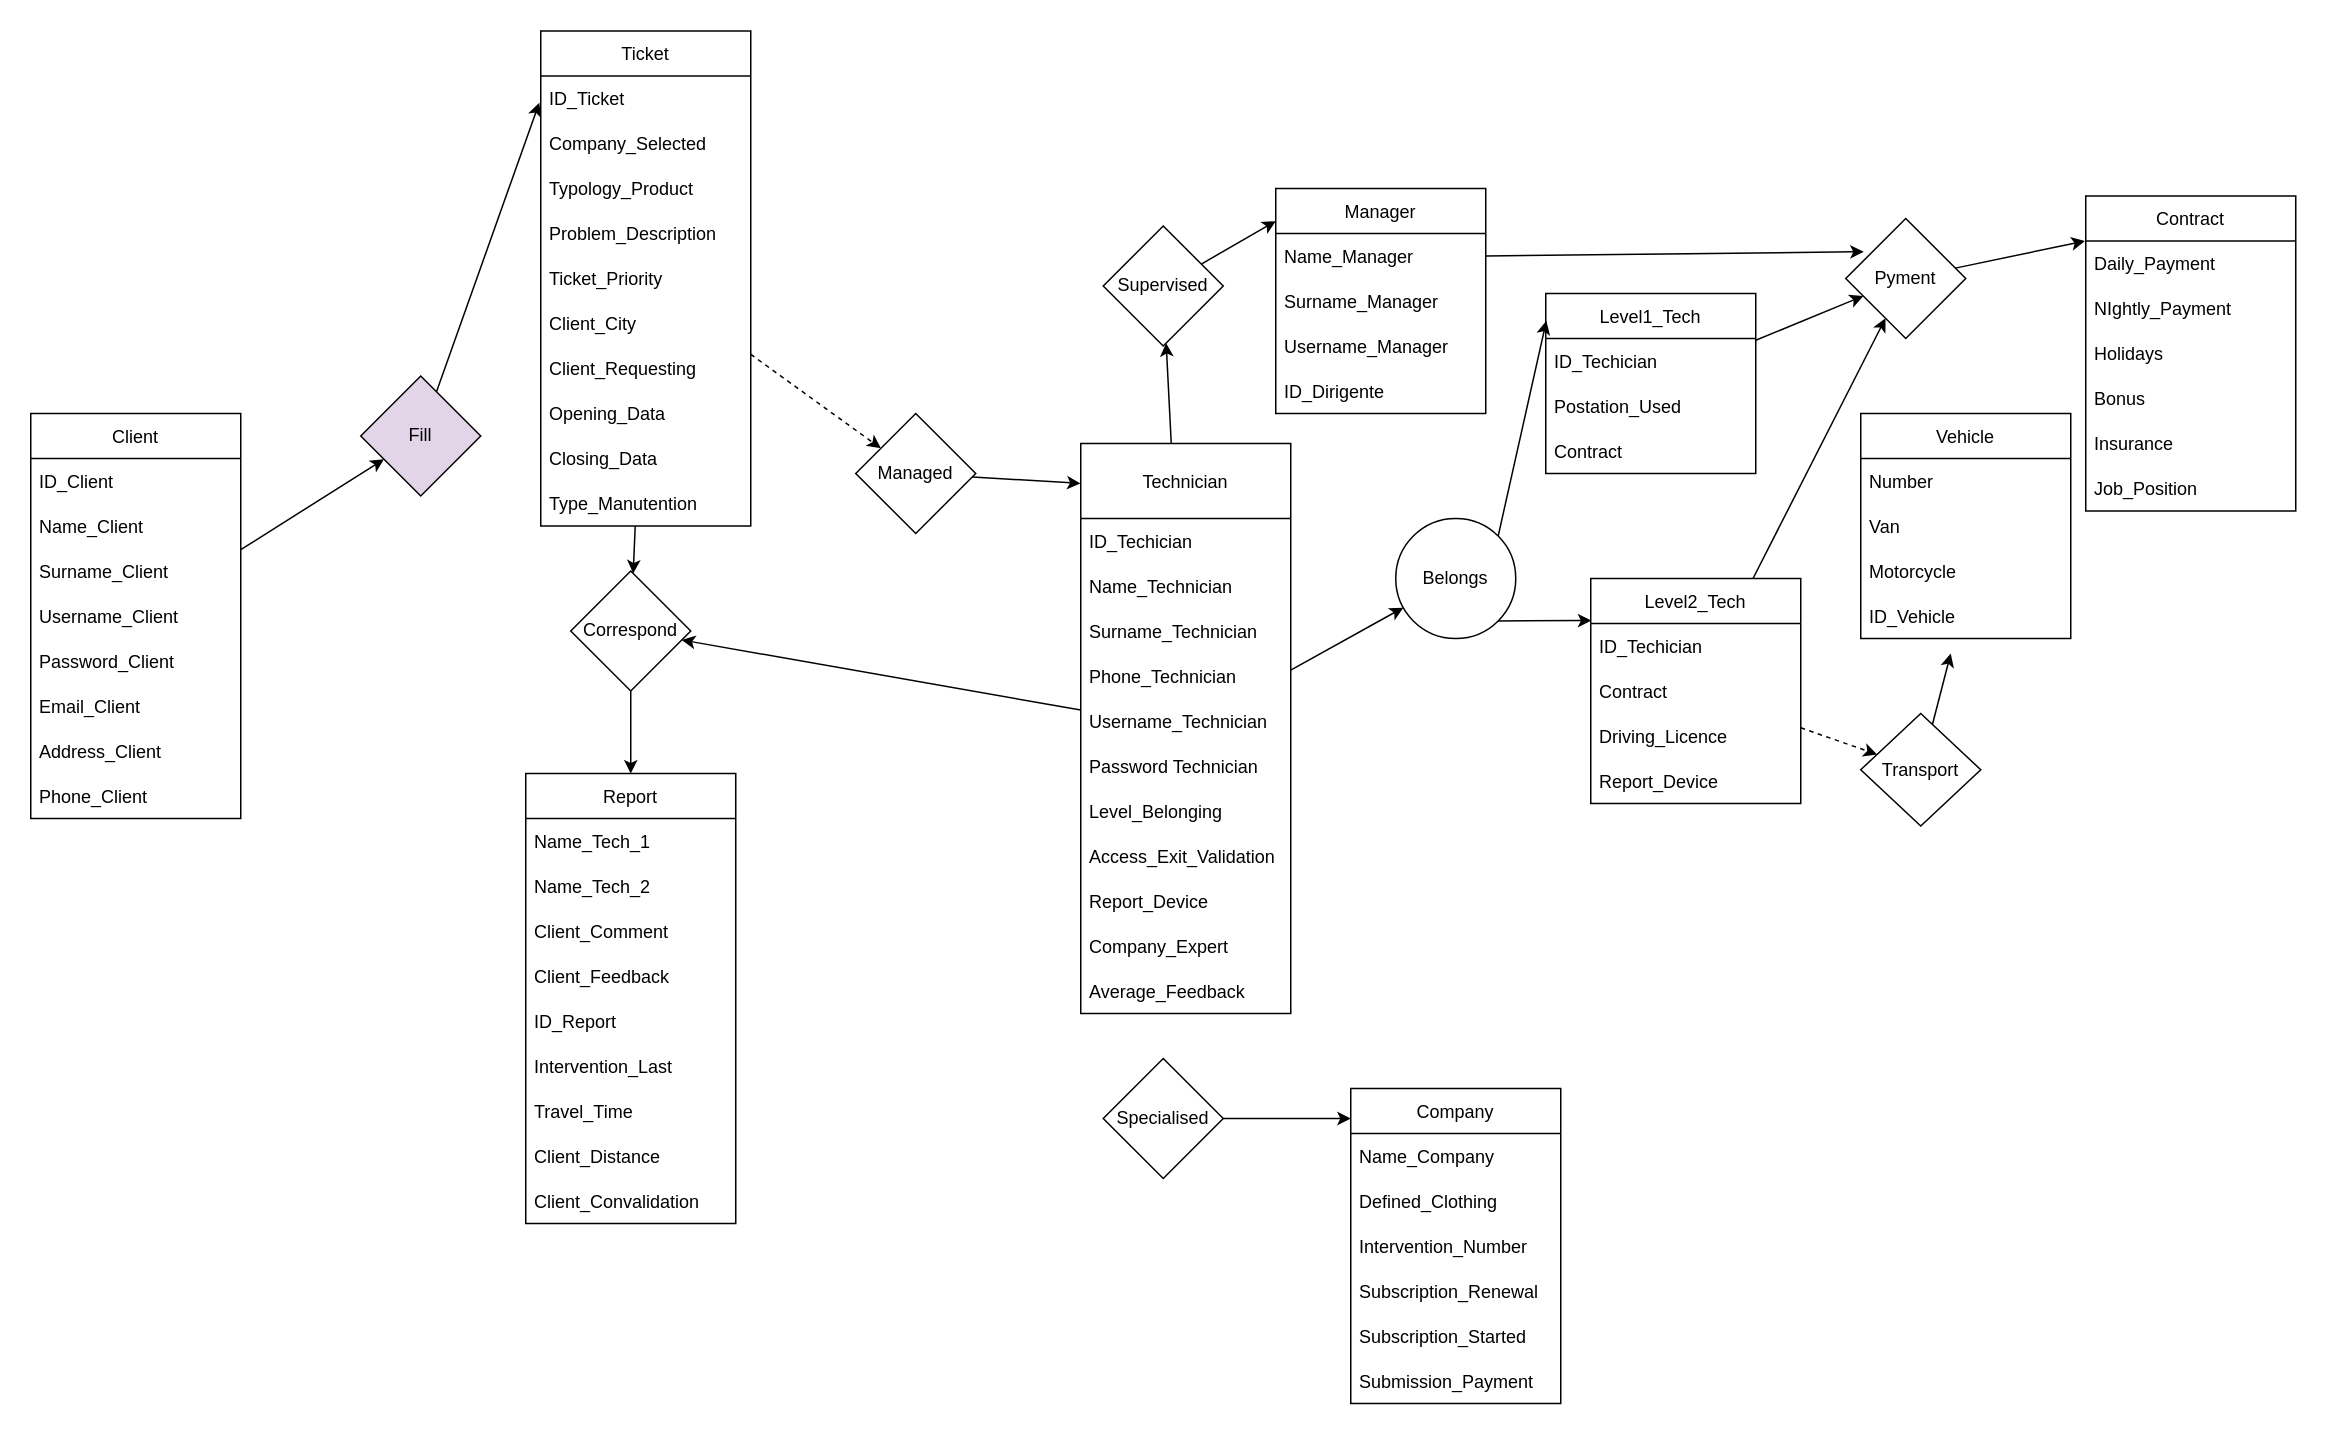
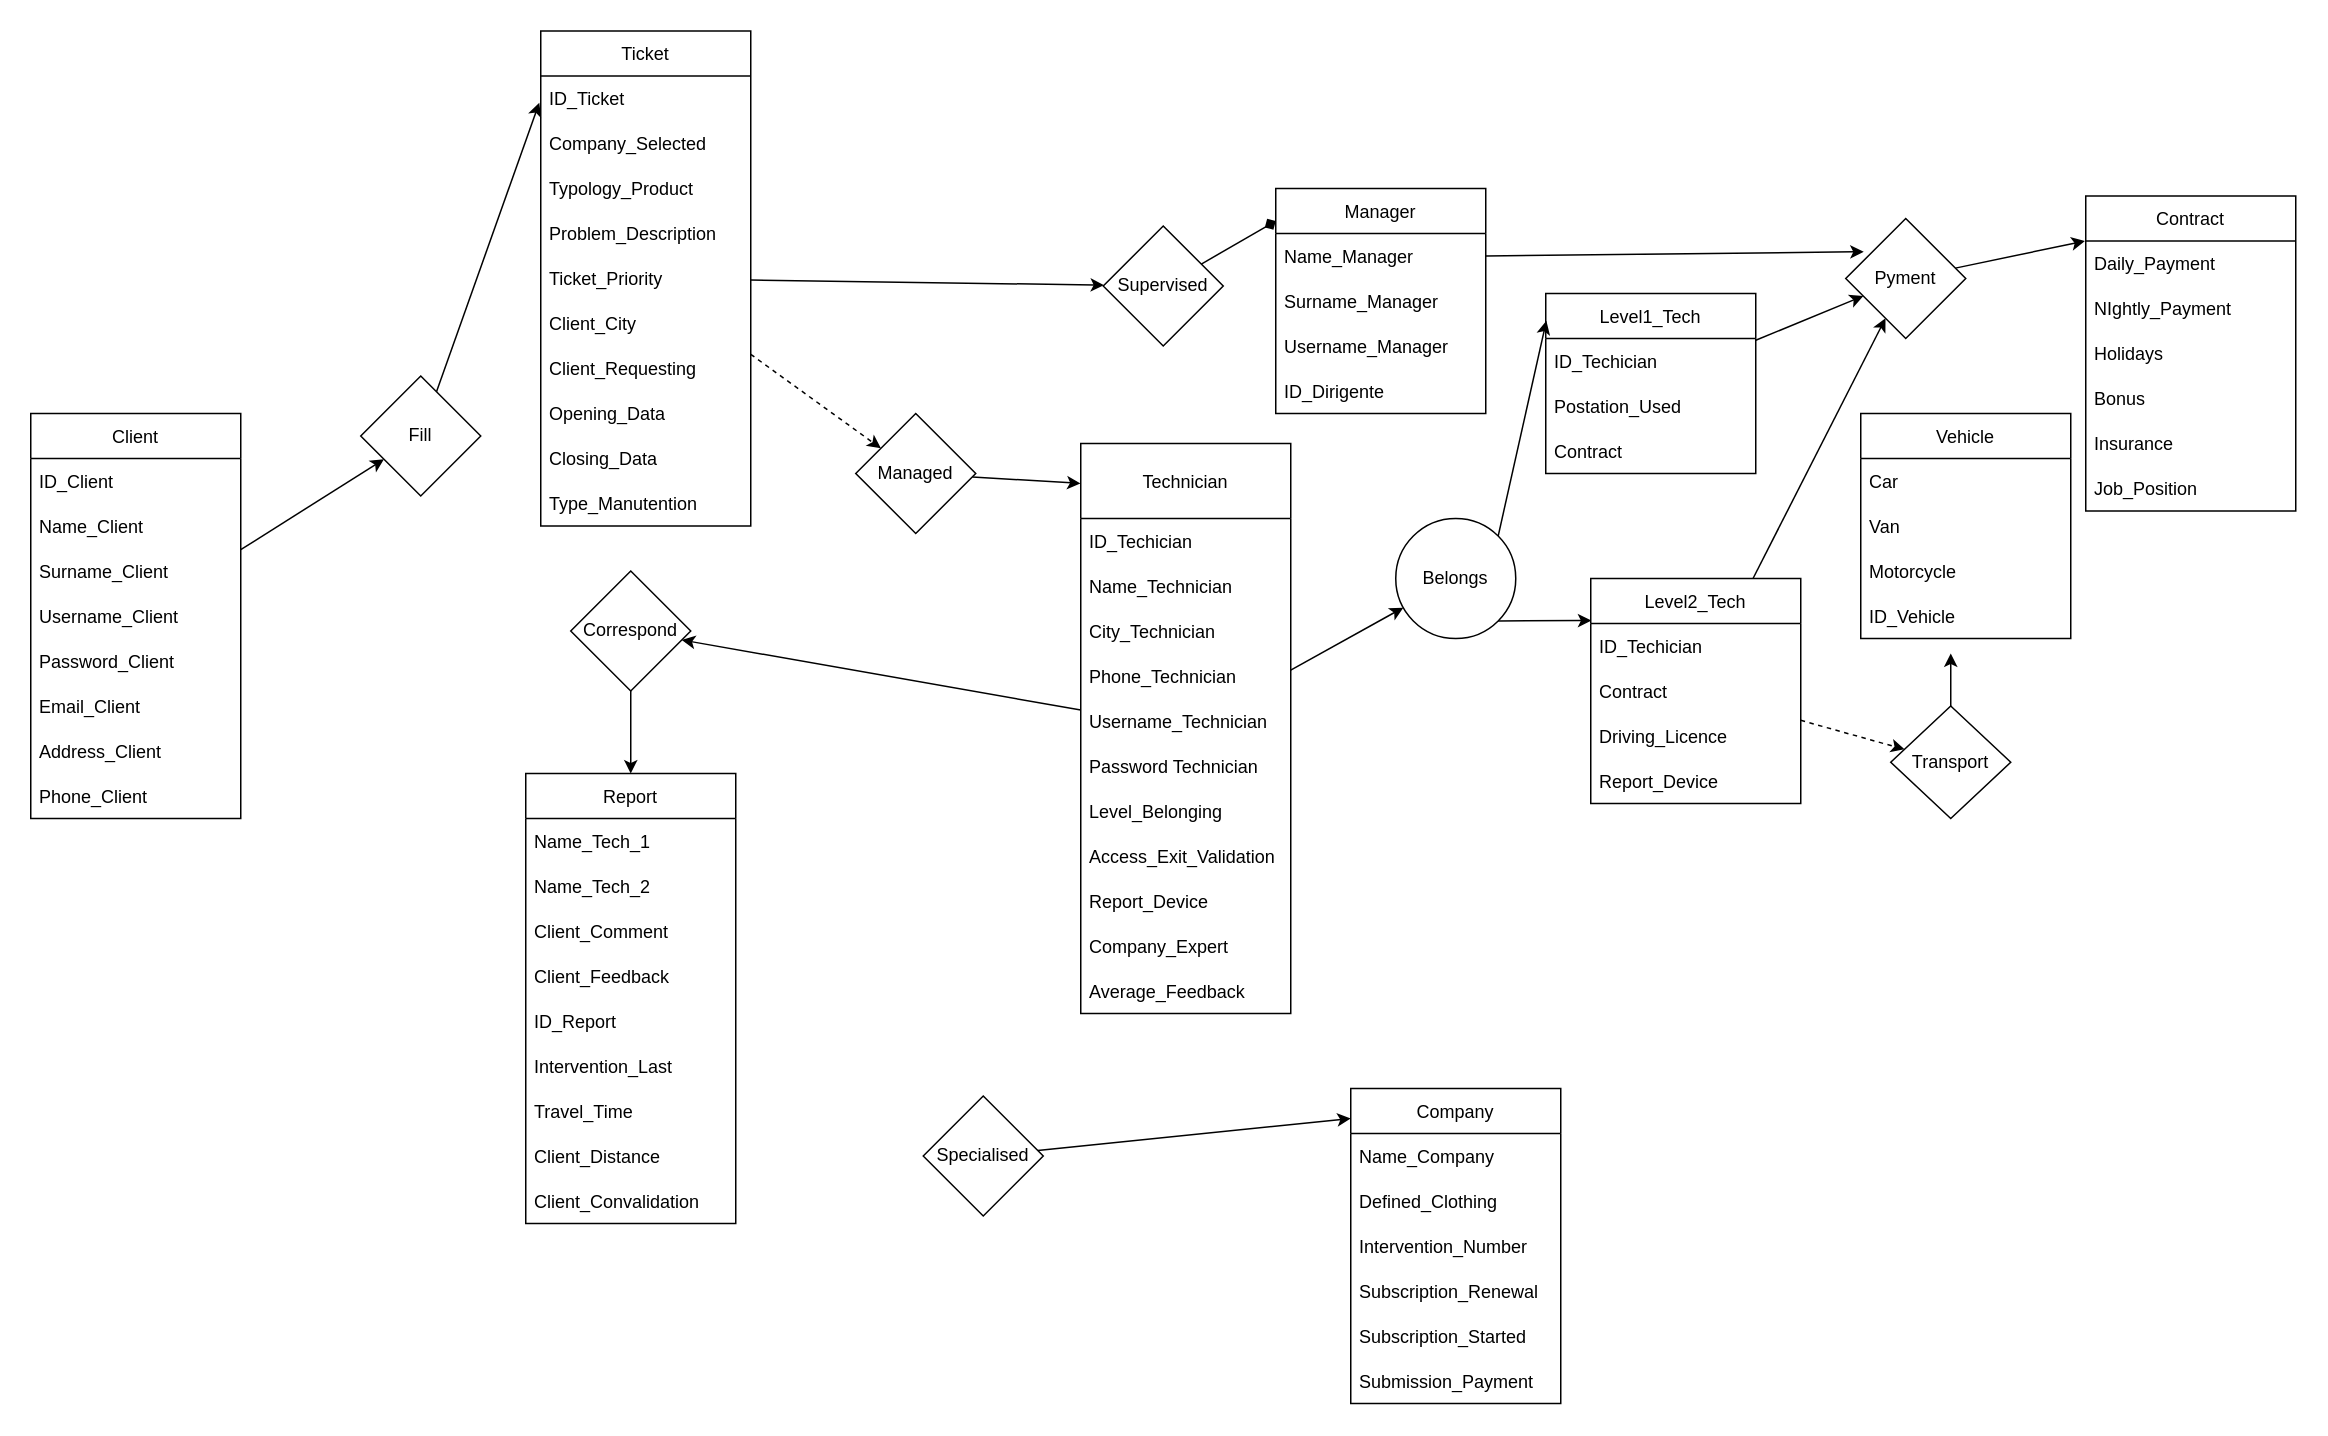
edge "Supervised" -> "Manager": arrowhead classic -> diamond
edge "Technician" -> "Supervised": removed
node "Fill": fillcolor #e1d5e7 -> #ffffff
node "Number": label "Number" -> "Car"
edge "Ticket" -> "Correspond": now "Ticket" -> "Supervised"
node "Surname_Technician": label "Surname_Technician" -> "City_Technician"
node "Transport": moved (1921, 770) -> (1951, 762)
node "Specialised": moved (1163, 1118) -> (983, 1156)
